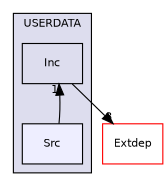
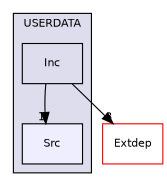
edge "Src" -> "Inc": reversed
